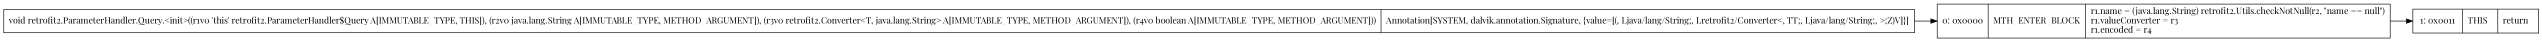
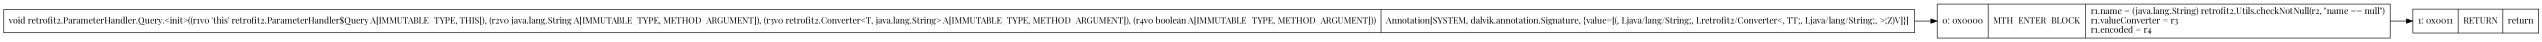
node "1: 0x0011": text "THIS" -> "RETURN"
